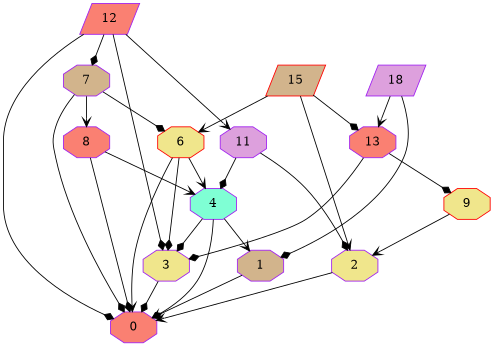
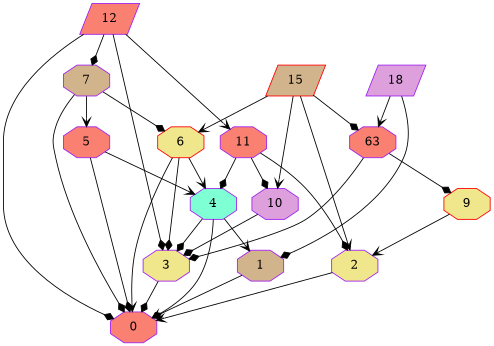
node "8": label "8" -> "5"
node "11": fillcolor plum -> salmon
node "13": label "13" -> "63"
node "10": added
